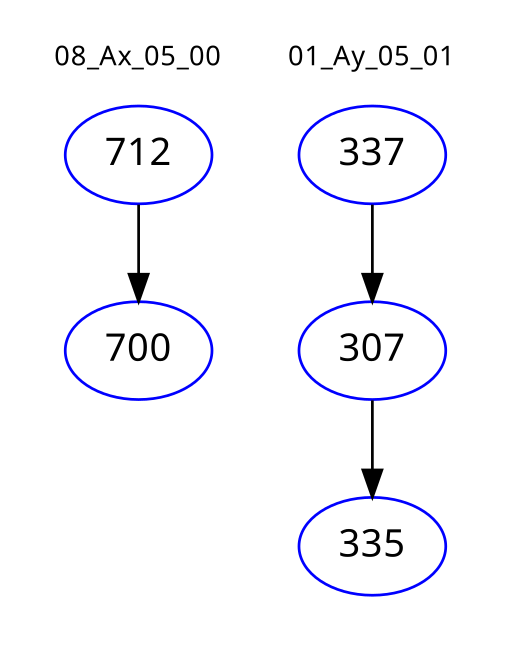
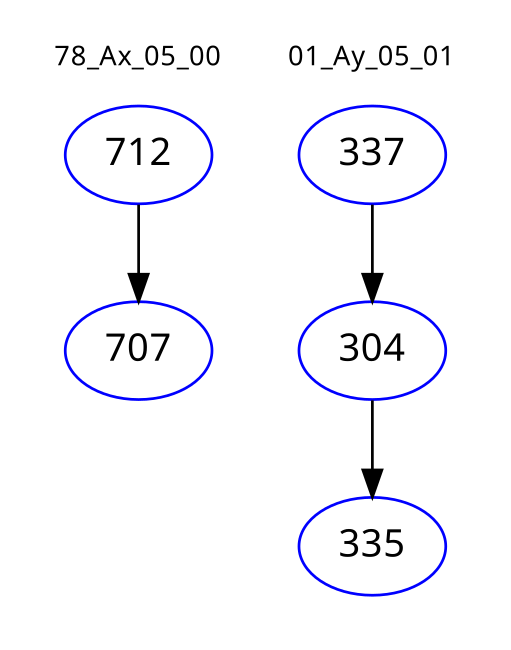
cluster "08_Ax_05_00": label "08_Ax_05_00" -> "78_Ax_05_00"
node "700": label "700" -> "707"
node "307": label "307" -> "304"
